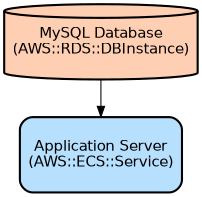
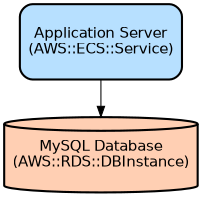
edge "MySQL Database (AWS::RDS::DBInstance)" -> "Application Server (AWS::ECS::Service)": reversed
